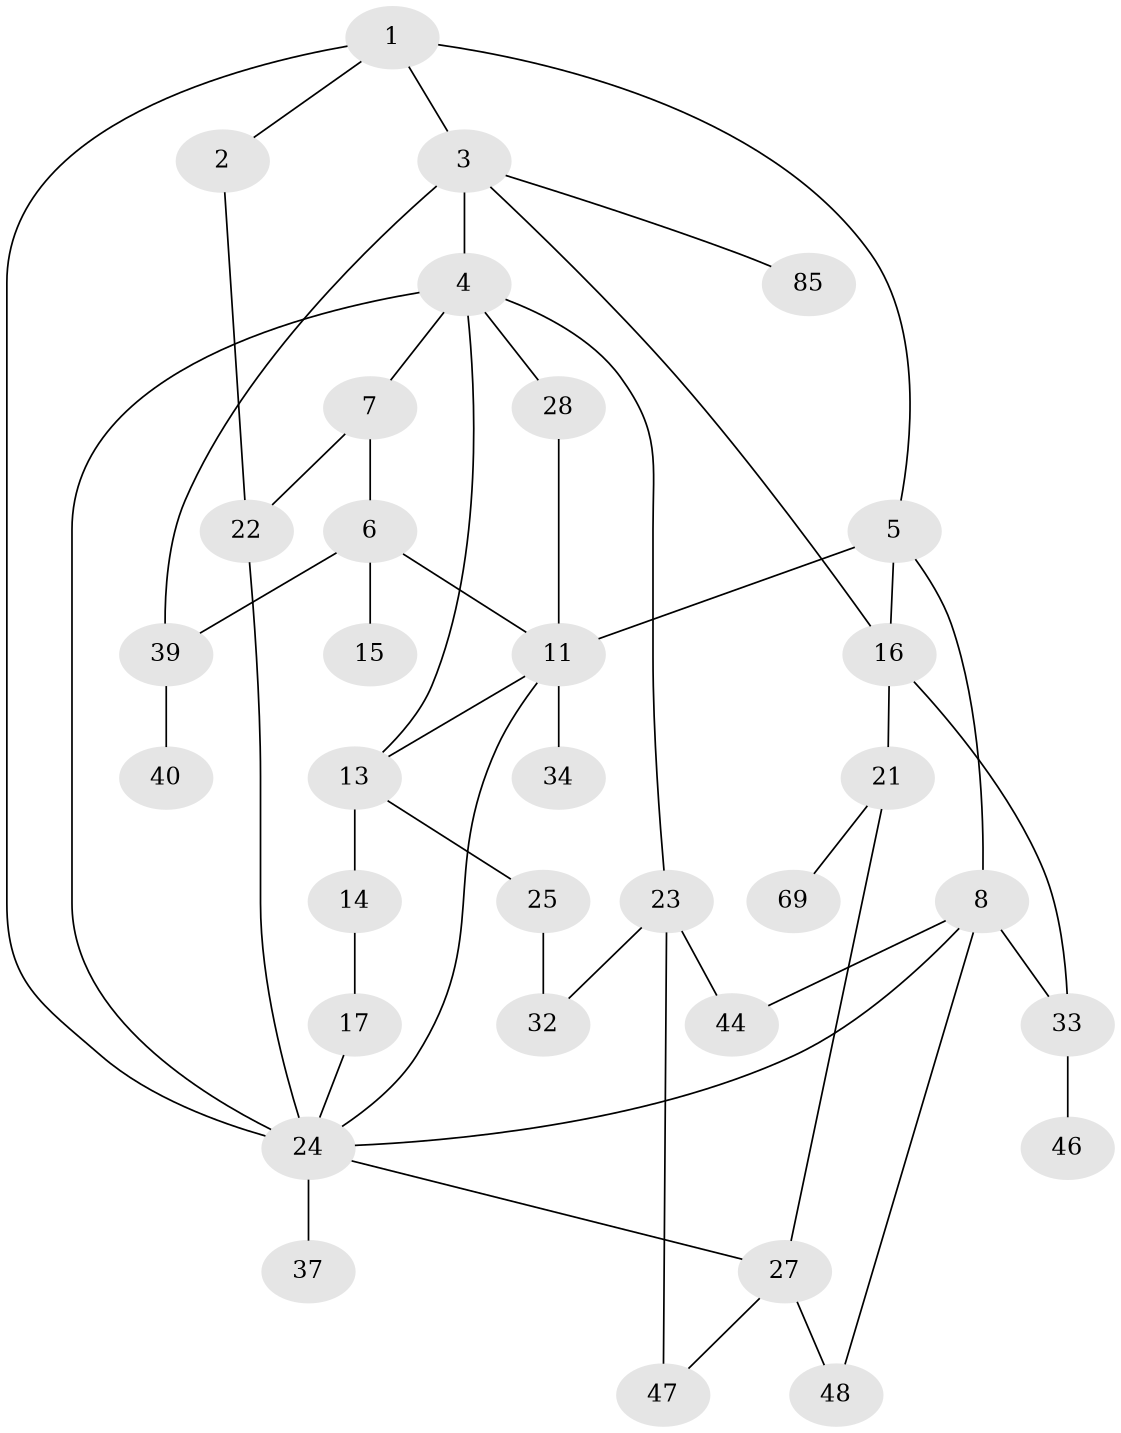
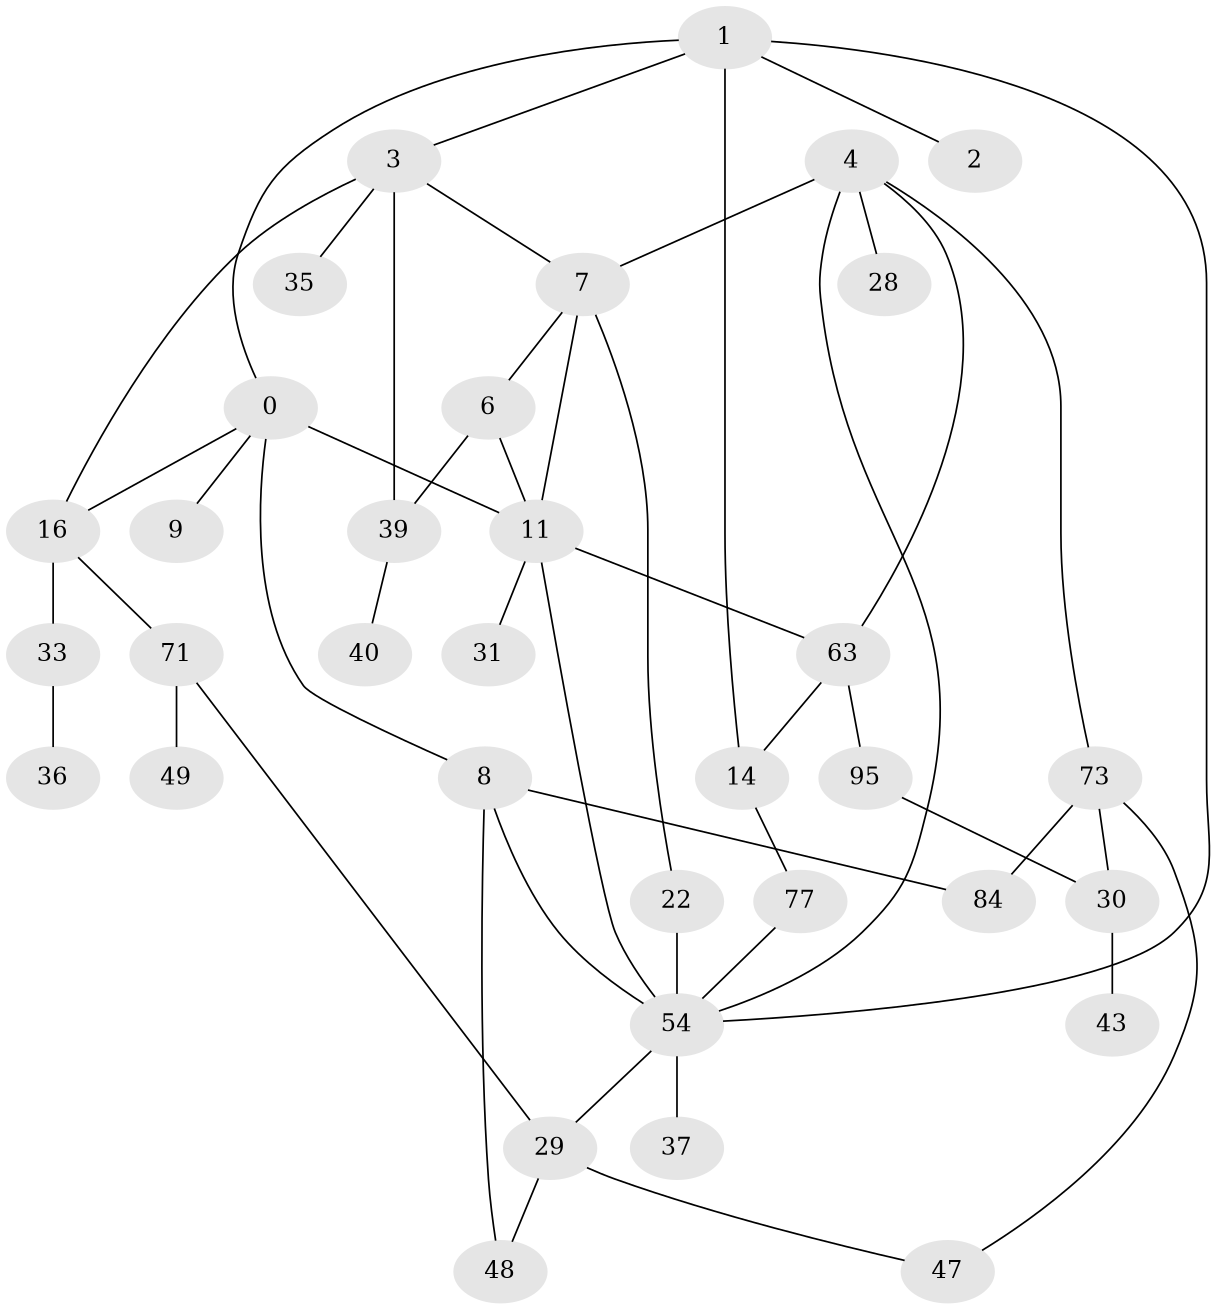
edge "3" -- "4": now "3" -- "7"
node "85": label "85" -> "35"
edge "2" -- "22": removed
edge "1" -- "14": added
node "9": added
edge "28" -- "11": now "7" -- "11"
node "5": label "5" -> "0"
node "15": removed
node "13": label "13" -> "63"
node "34": label "34" -> "31"
node "21": label "21" -> "71"
node "25": label "25" -> "95"
node "23": label "23" -> "73"
node "69": label "69" -> "49"
edge "8" -- "33": removed
node "17": label "17" -> "77"
node "32": label "32" -> "30"
node "44": label "44" -> "84"
node "43": added
node "24": label "24" -> "54"
node "46": label "46" -> "36"
node "27": label "27" -> "29"
